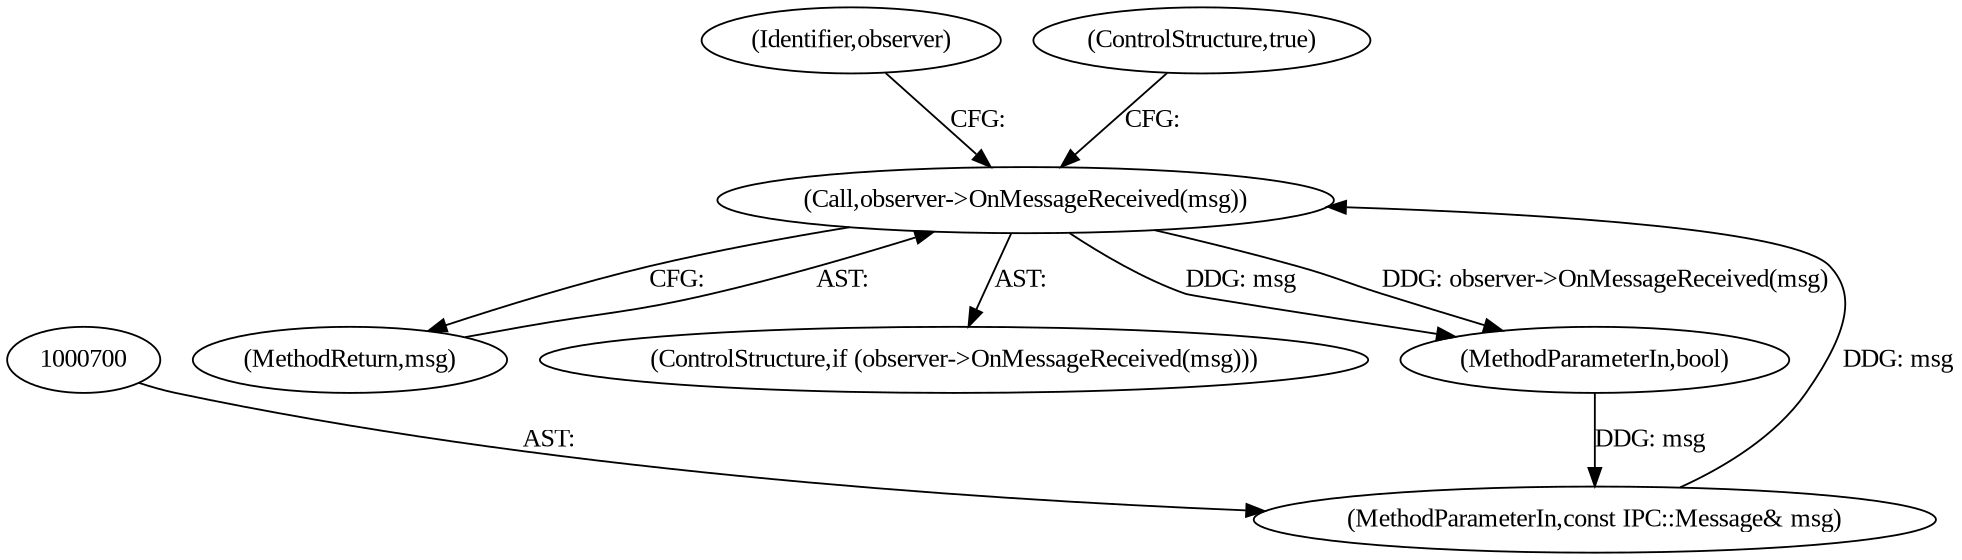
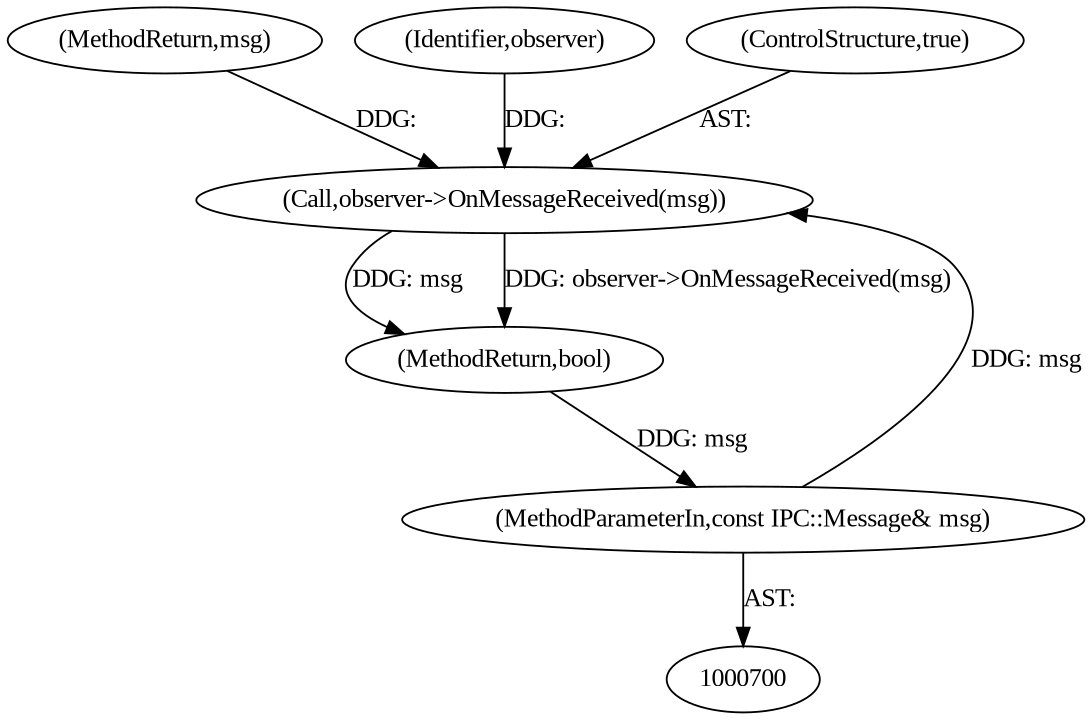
edge "(Identifier,observer)" -> "(Call,observer->OnMessageReceived(msg))": label "CFG: " -> "DDG: "
edge "(ControlStructure,true)" -> "(Call,observer->OnMessageReceived(msg))": label "CFG: " -> "AST: "
edge "(Call,observer->OnMessageReceived(msg))" -> "(MethodReturn,msg)": removed, label "CFG:"
edge "(MethodReturn,msg)" -> "(Call,observer->OnMessageReceived(msg))": label "AST: " -> "DDG: "
node "(ControlStructure,if (observer->OnMessageReceived(msg)))": removed
node "(MethodParameterIn,bool)": label "(MethodParameterIn,bool)" -> "(MethodReturn,bool)"
edge "1000700" -> "(MethodParameterIn,const IPC::Message& msg)": reversed
